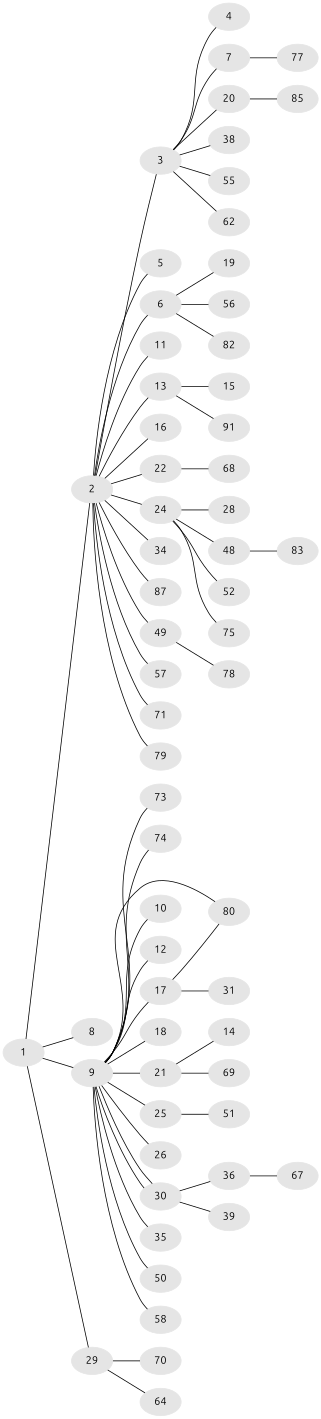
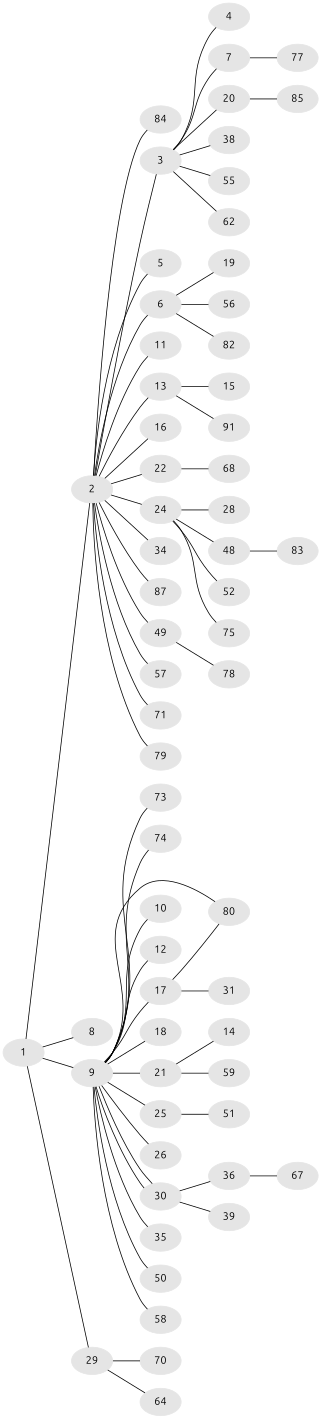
node "84": added
node "69": label "69" -> "59"
